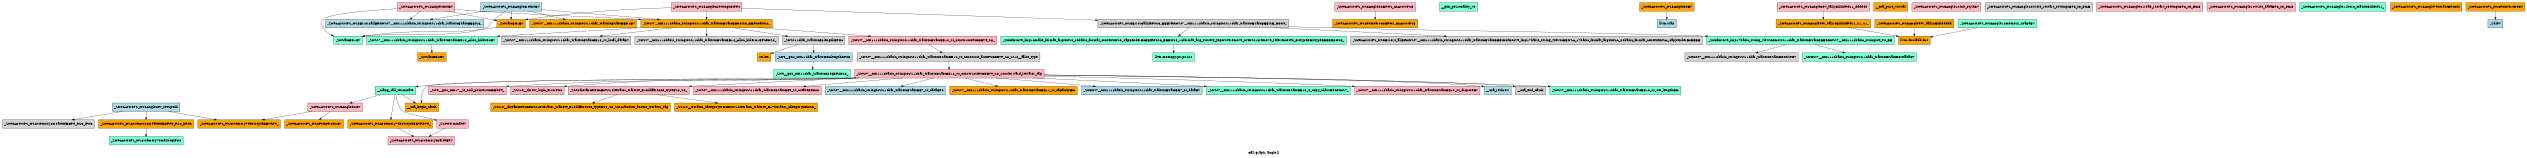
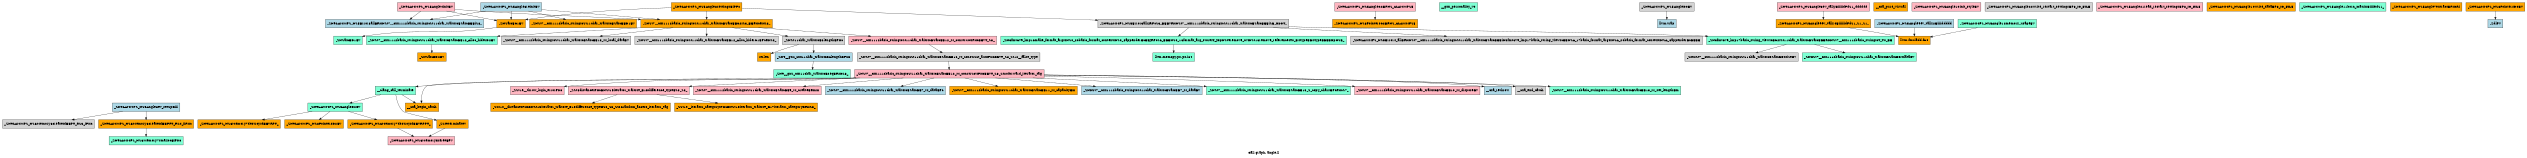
node "_ZN9LAMMPS_NS5Angle8settingsEiPPc": fillcolor lightpink -> orange
node "_ZN9LAMMPS_NS5AngleD0Ev": fillcolor orange -> lightgrey
node "_ZN9LAMMPS_NS5Angle10write_dataEP8_IO_FILE": fillcolor lightpink -> orange
edge "_ZN9LAMMPS_NS5Angle4initEv" -> "_ZNSaIcED1Ev": removed
node "_ZN9LAMMPS_NS5Angle9ev_tally2Eiiiiddddd": fillcolor orange -> lightblue
edge "_ZN9LAMMPS_NS5Angle6reinitEv" -> "_ZNSaIcED1Ev": removed
node "_ZN9__gnu_cxx17__is_null_pointerIKcEEbPT_": removed
edge "__clang_call_terminate" -> "_ZN9LAMMPS_NS6Memory7destroyIdEEvRPPT_": now "_ZN9LAMMPS_NS5AngleD2Ev" -> "_ZN9LAMMPS_NS6Memory7destroyIdEEvRPPT_"
node "_ZN9LAMMPS_NS5AngleD2Ev": fillcolor lightpink -> aquamarine
edge "_ZN9LAMMPS_NS5Angle8ev_setupEiii" -> "_ZN9LAMMPS_NS6Memory7destroyIdEEvRPT_": removed
node "_ZSt9terminatev": fillcolor lightpink -> orange
